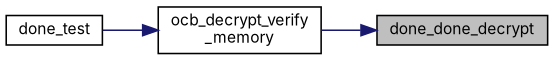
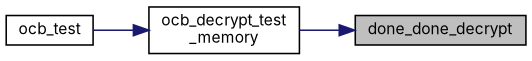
node "done_test": label "done_test" -> "ocb_test"
node "ocb_decrypt_verify _memory": label "ocb_decrypt_verify _memory" -> "ocb_decrypt_test _memory"
